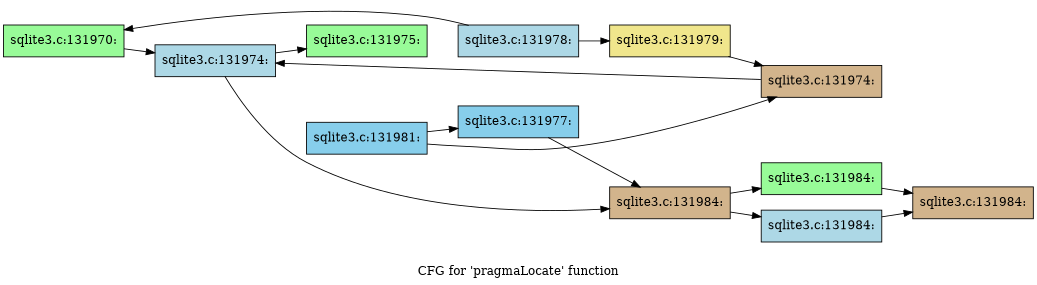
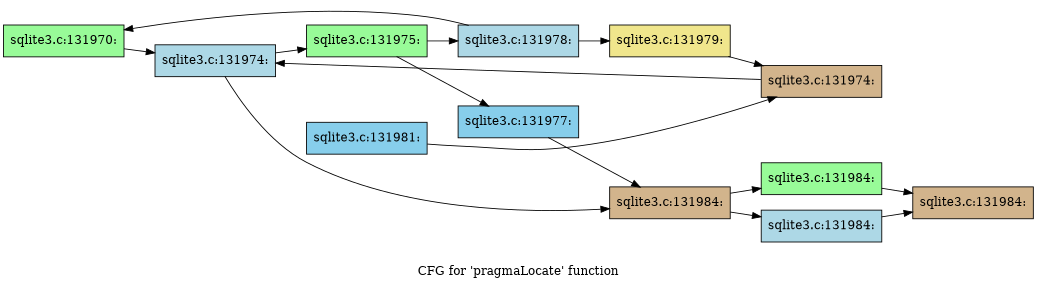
edge "sqlite3.c:131975:" -> "sqlite3.c:131978:": added
edge "sqlite3.c:131981:" -> "sqlite3.c:131977:": now "sqlite3.c:131975:" -> "sqlite3.c:131977:"
